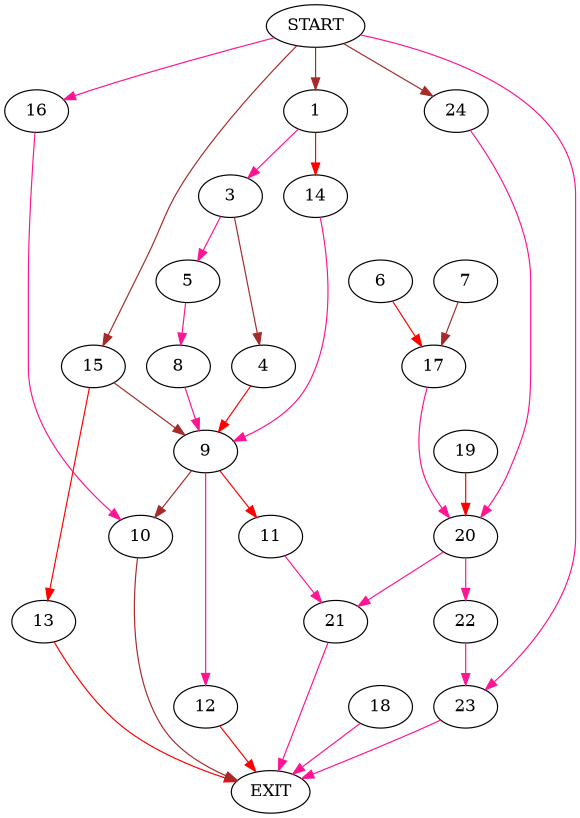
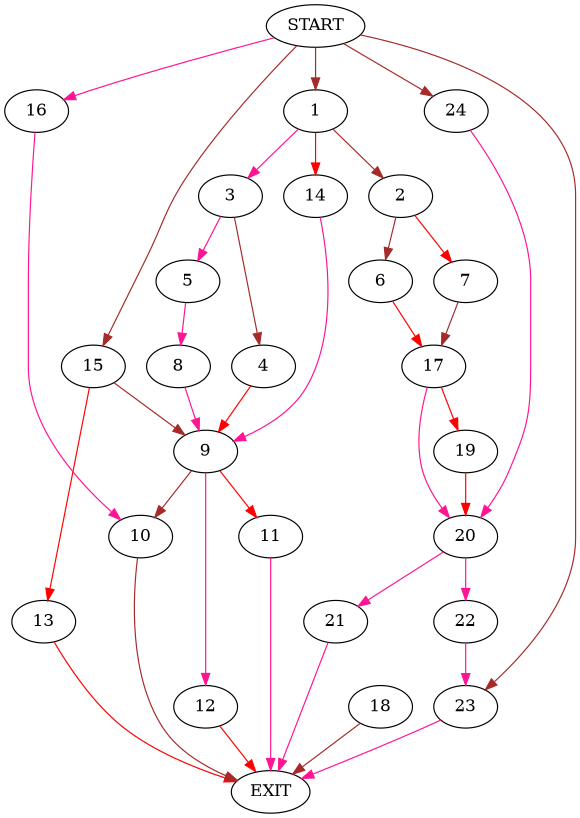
node "2": added
edge "START" -> "23": color deeppink -> brown
edge "17" -> "19": added
edge "11" -> "21": now "11" -> "EXIT"
edge "18" -> "EXIT": color deeppink -> brown
